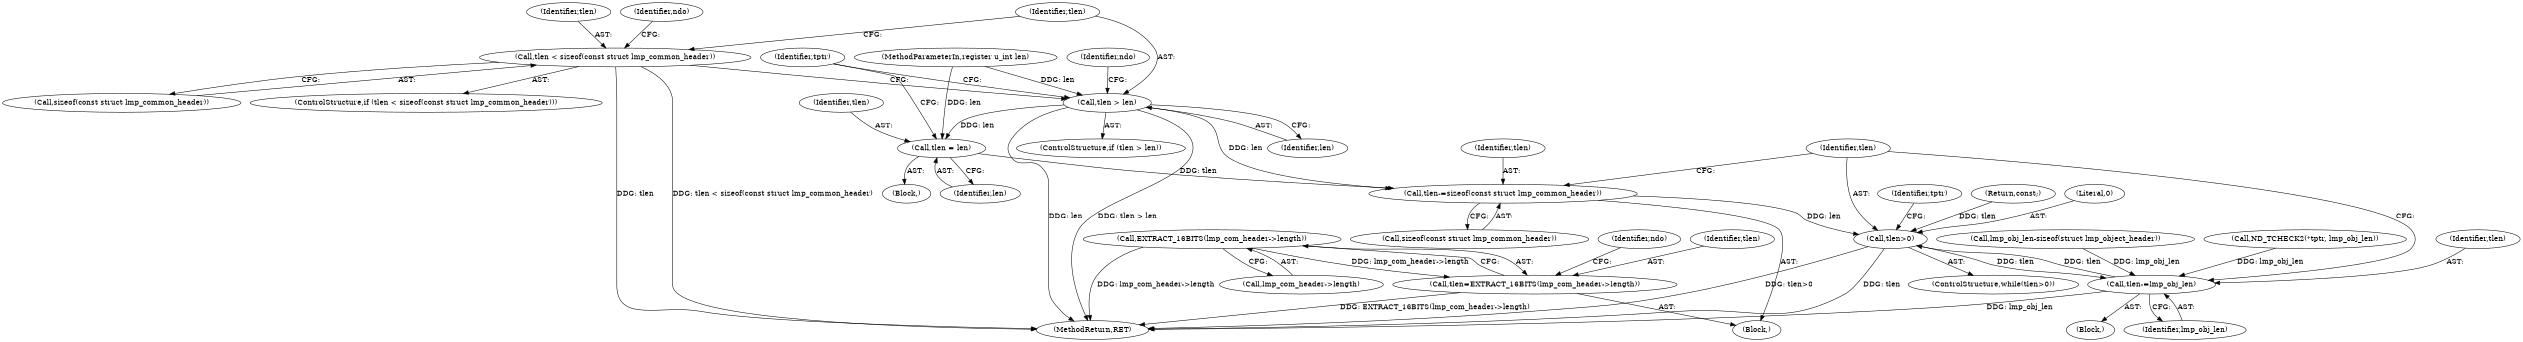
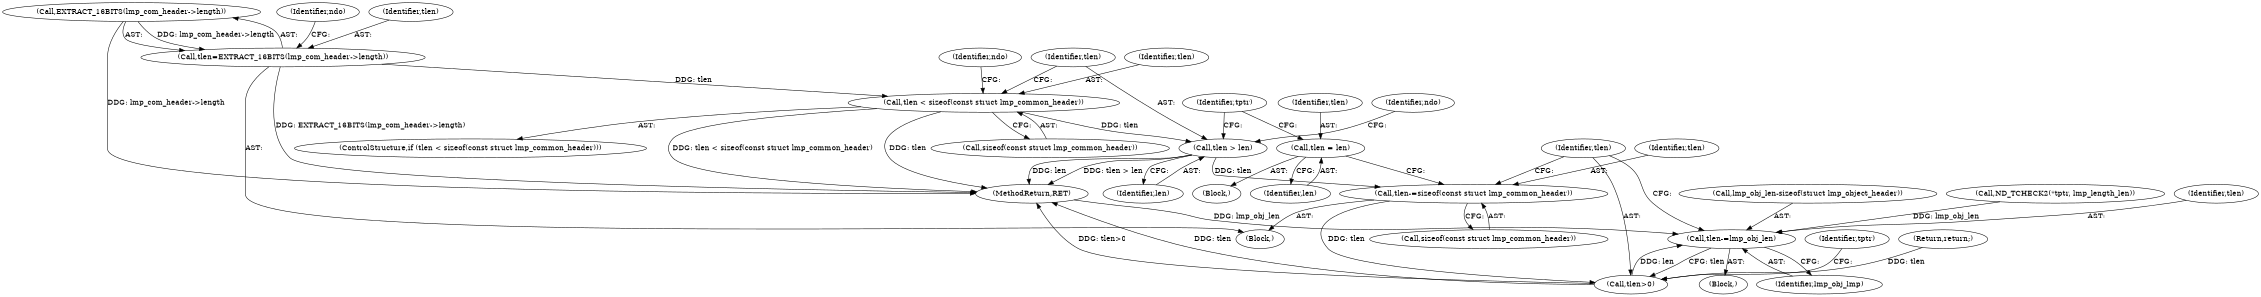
node "(MethodParameterIn,register u_int len)": removed
edge "(Call,tlen=EXTRACT_16BITS(lmp_com_header->length))" -> "(Call,tlen < sizeof(const struct lmp_common_header))": added, label "DDG: tlen"
edge "(Call,tlen < sizeof(const struct lmp_common_header))" -> "(Call,tlen > len)": label "CFG: " -> "DDG: tlen"
edge "(Call,tlen > len)" -> "(Call,tlen = len)": removed, label "DDG: len"
node "(ControlStructure,if (tlen > len))": removed
edge "(Call,tlen > len)" -> "(Call,tlen-=sizeof(const struct lmp_common_header))": label "DDG: len" -> "DDG: tlen"
edge "(Call,tlen = len)" -> "(Call,tlen-=sizeof(const struct lmp_common_header))": label "DDG: tlen" -> "CFG: "
node "(Return,const;)": label "(Return,const;)" -> "(Return,return;)"
node "(Literal,0)": removed
edge "(Call,tlen-=sizeof(const struct lmp_common_header))" -> "(Call,tlen>0)": label "DDG: len" -> "DDG: tlen"
node "(Call,ND_TCHECK2(*tptr, lmp_obj_len))": label "(Call,ND_TCHECK2(*tptr, lmp_obj_len))" -> "(Call,ND_TCHECK2(*tptr, lmp_length_len))"
edge "(Call,tlen=EXTRACT_16BITS(lmp_com_header->length))" -> "(Call,EXTRACT_16BITS(lmp_com_header->length))": label "CFG: " -> "AST: "
edge "(Call,tlen>0)" -> "(Call,tlen-=lmp_obj_len)": label "DDG: tlen" -> "DDG: len"
edge "(Call,tlen-=lmp_obj_len)" -> "(Call,tlen>0)": label "DDG: tlen" -> "CFG: tlen"
edge "(Call,lmp_obj_len-sizeof(struct lmp_object_header))" -> "(Call,tlen-=lmp_obj_len)": label "DDG: lmp_obj_len" -> "AST: "
node "(Call,lmp_com_header->length)": removed
node "(ControlStructure,while(tlen>0))": removed
edge "(Call,tlen-=lmp_obj_len)" -> "(MethodReturn,RET)": reversed
node "(Identifier,lmp_obj_len)": label "(Identifier,lmp_obj_len)" -> "(Identifier,lmp_obj_lmp)"
